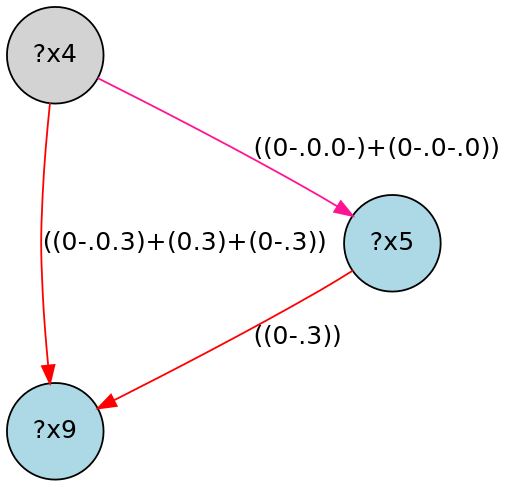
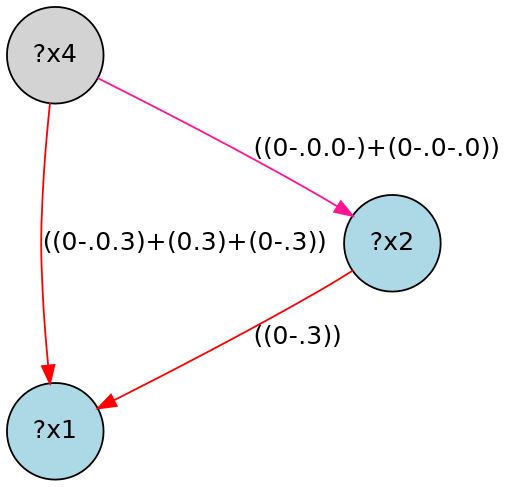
node "?x5": label "?x5" -> "?x2"
node "?x9": label "?x9" -> "?x1"
